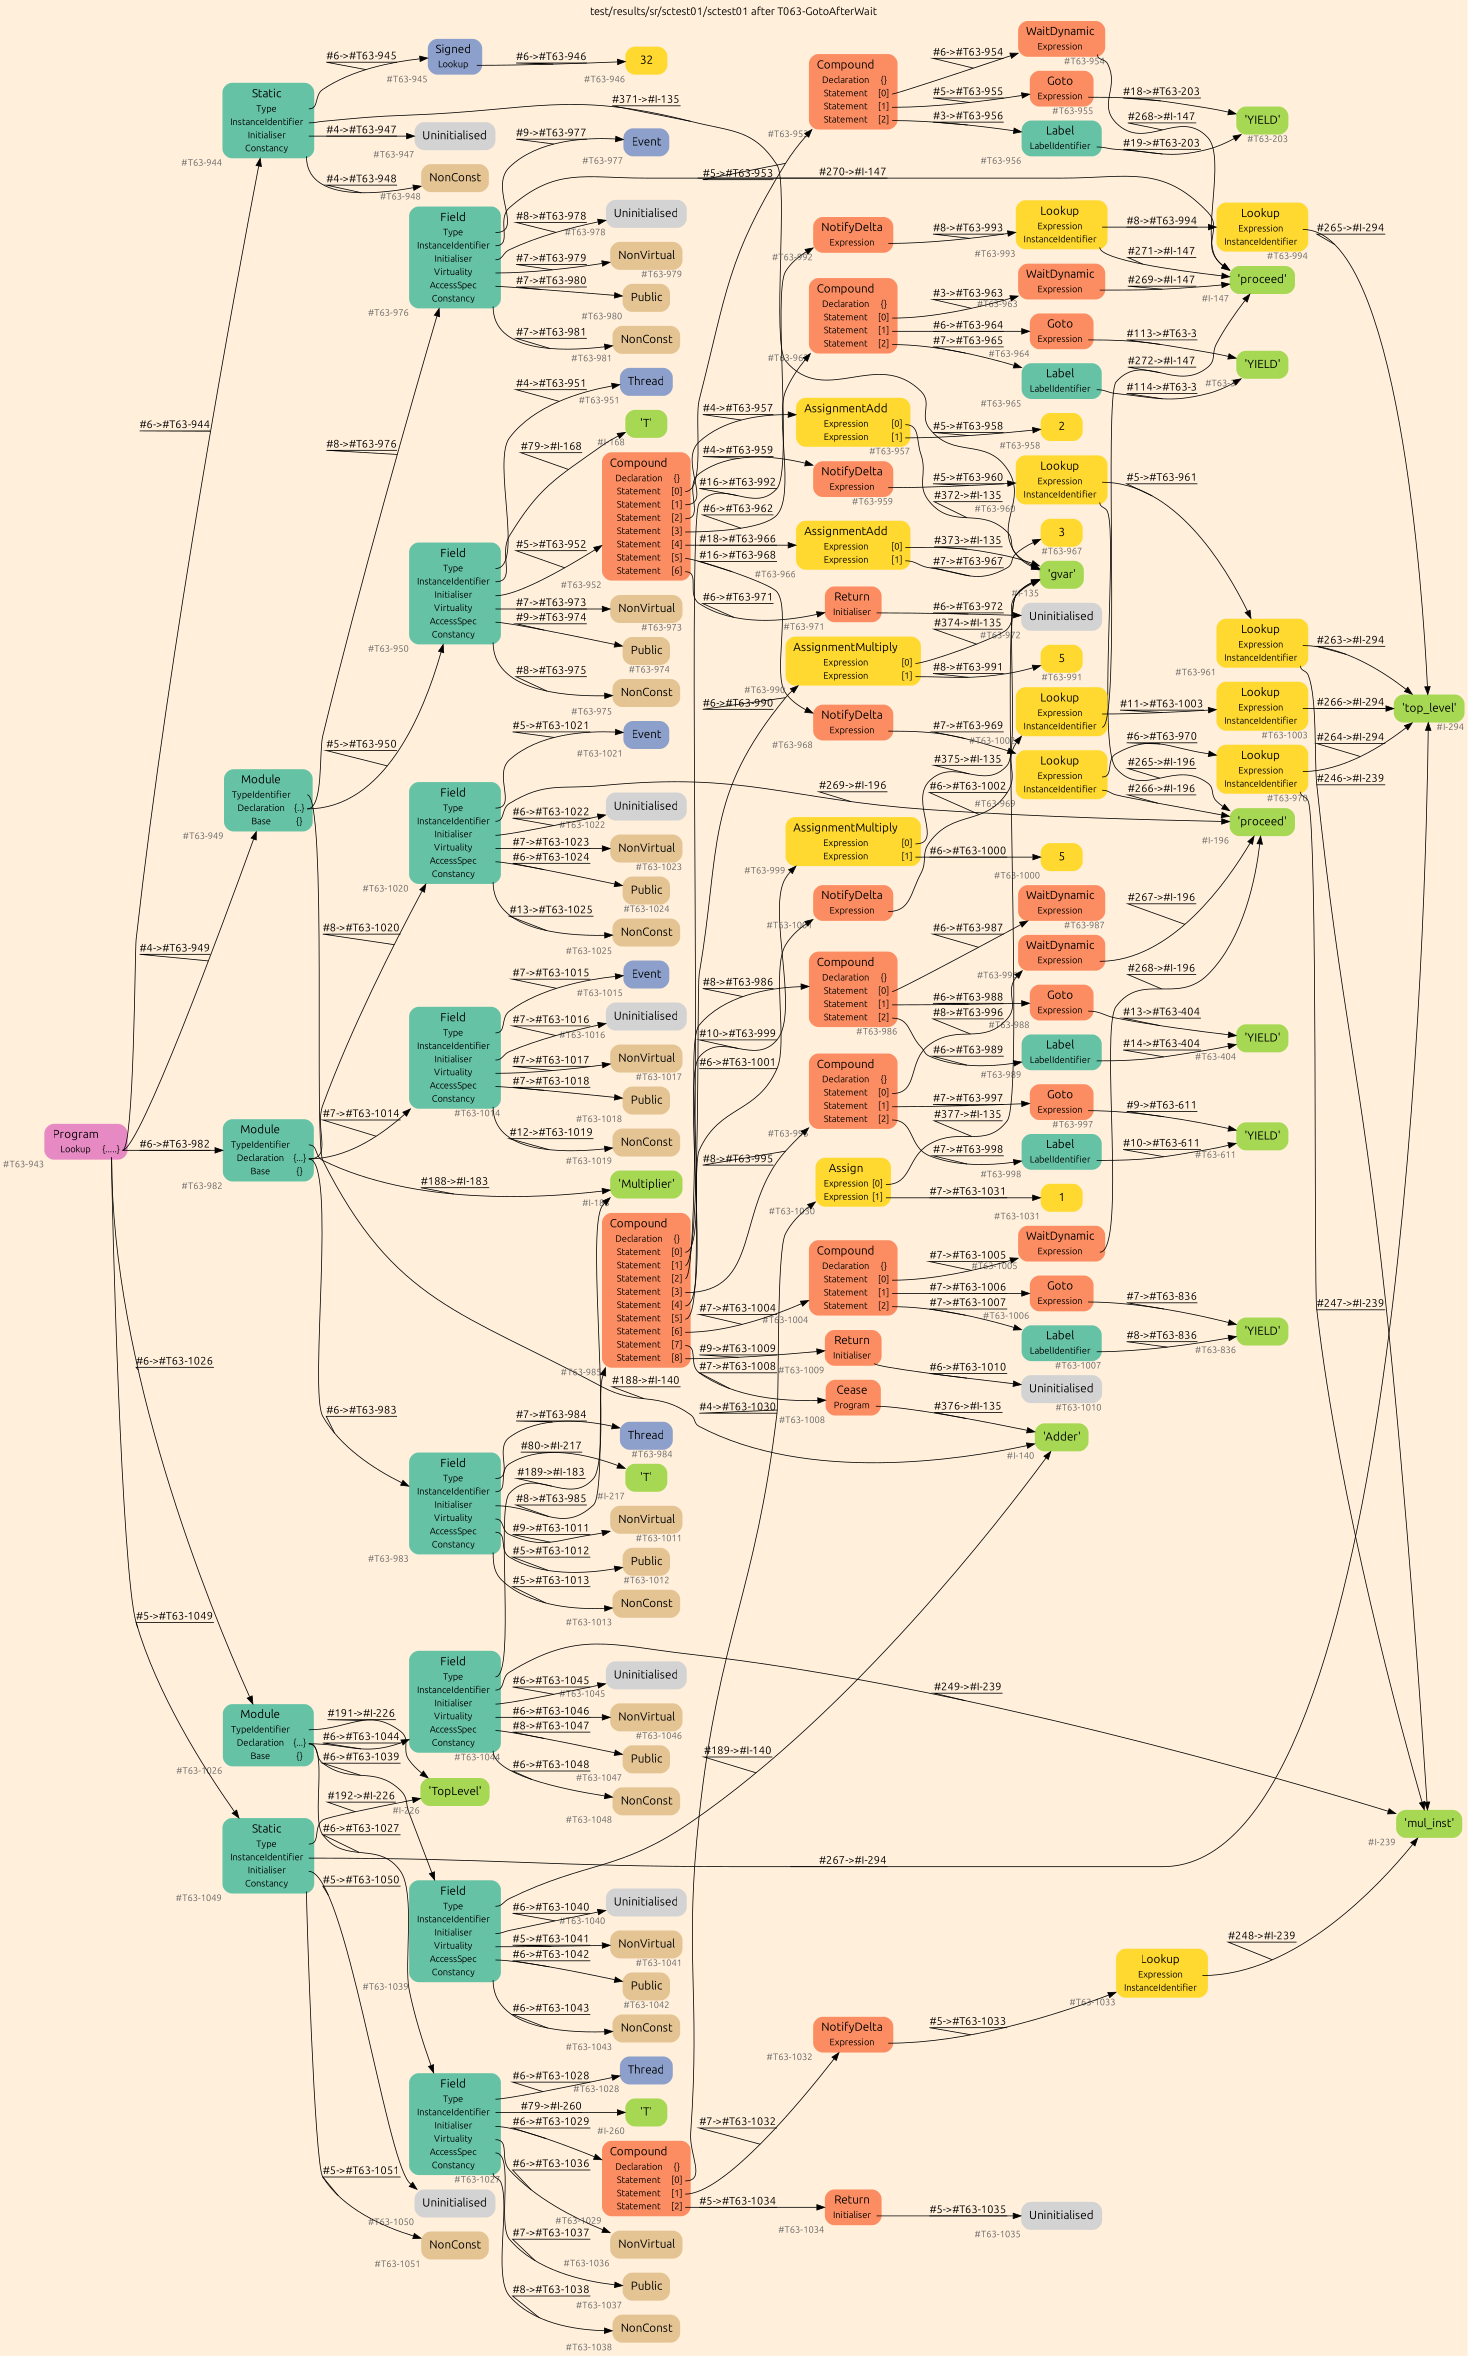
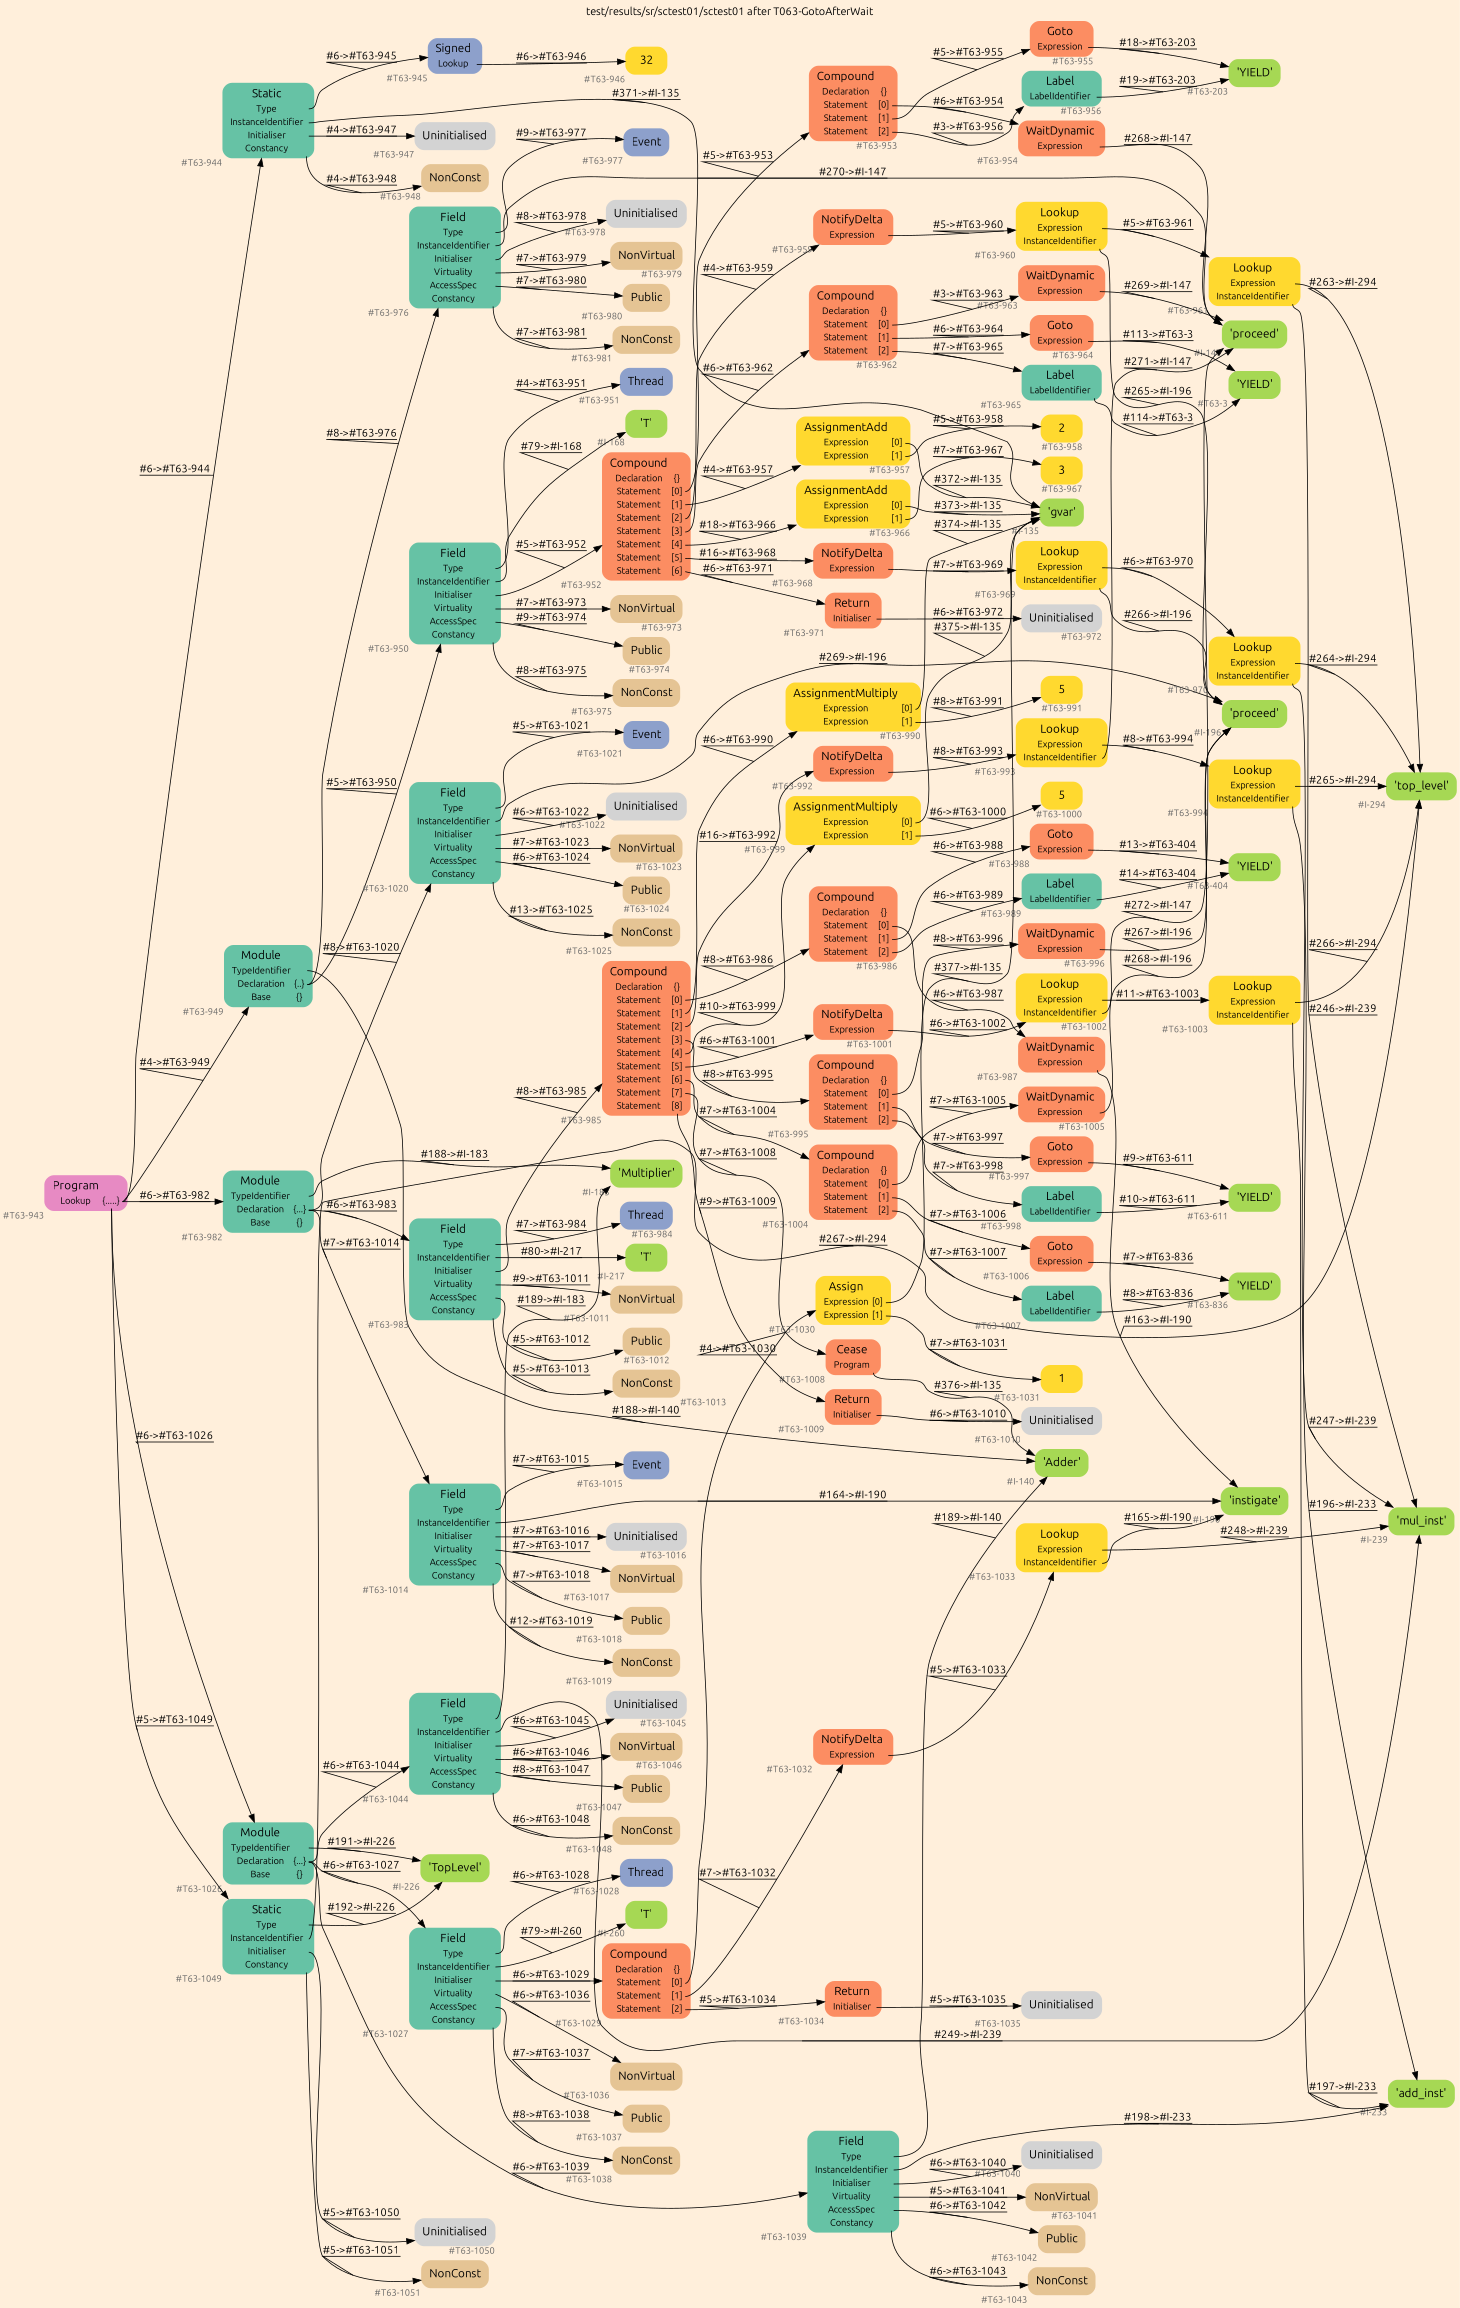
node "'instigate'": added
node "'add_inst'": added
